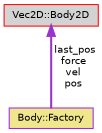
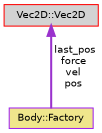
node "Vec2D::Body2D": label "Vec2D::Body2D" -> "Vec2D::Vec2D"
